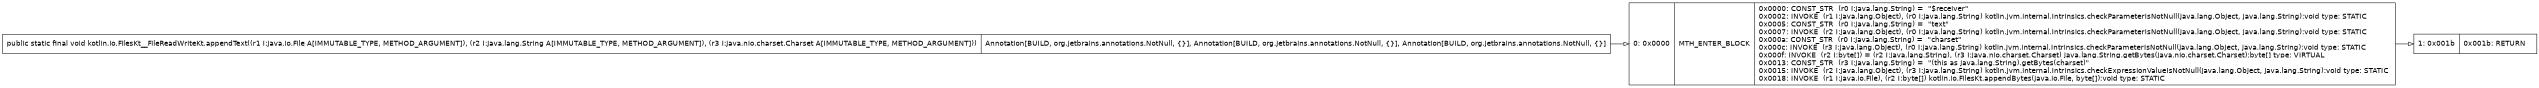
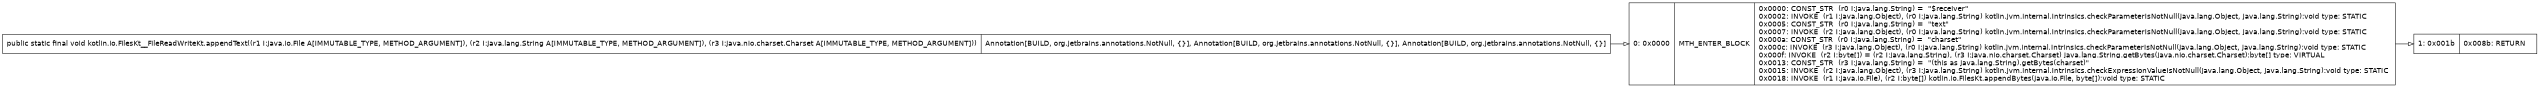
node "1: 0x001b": text "0x001b: RETURN" -> "0x008b: RETURN"
